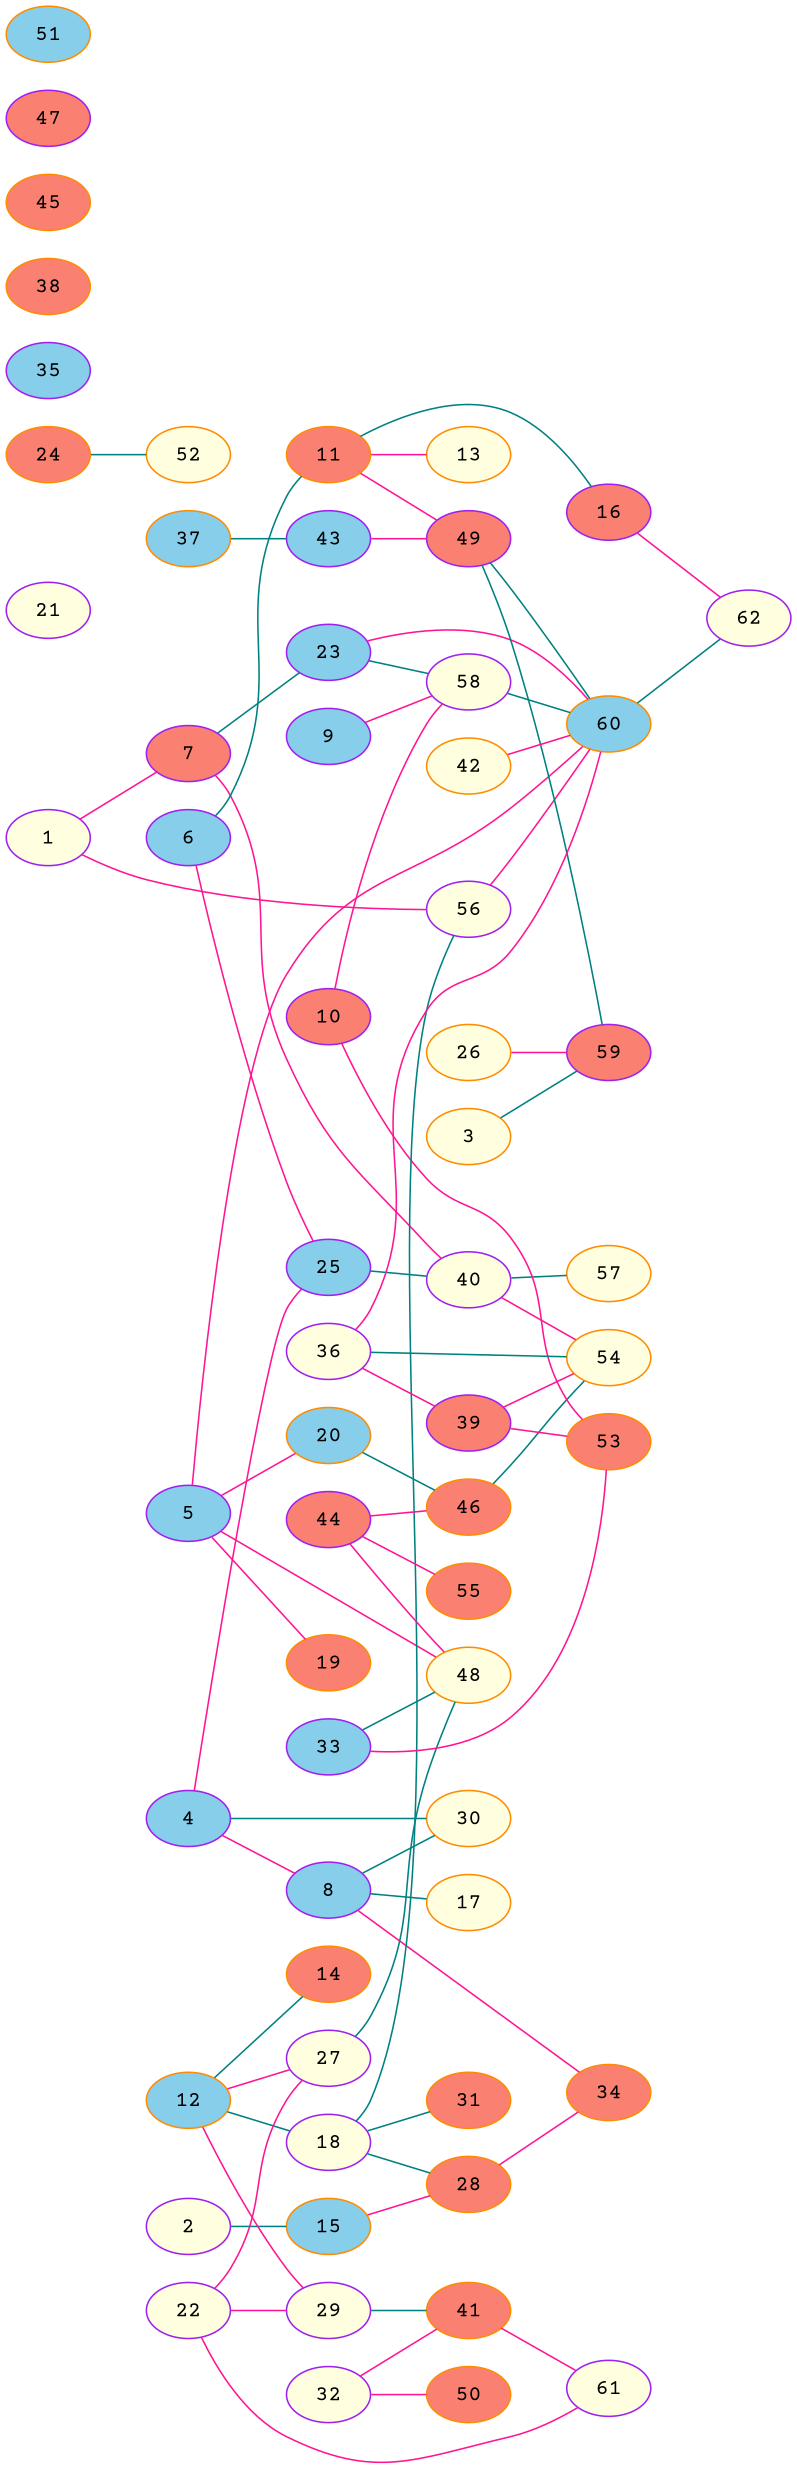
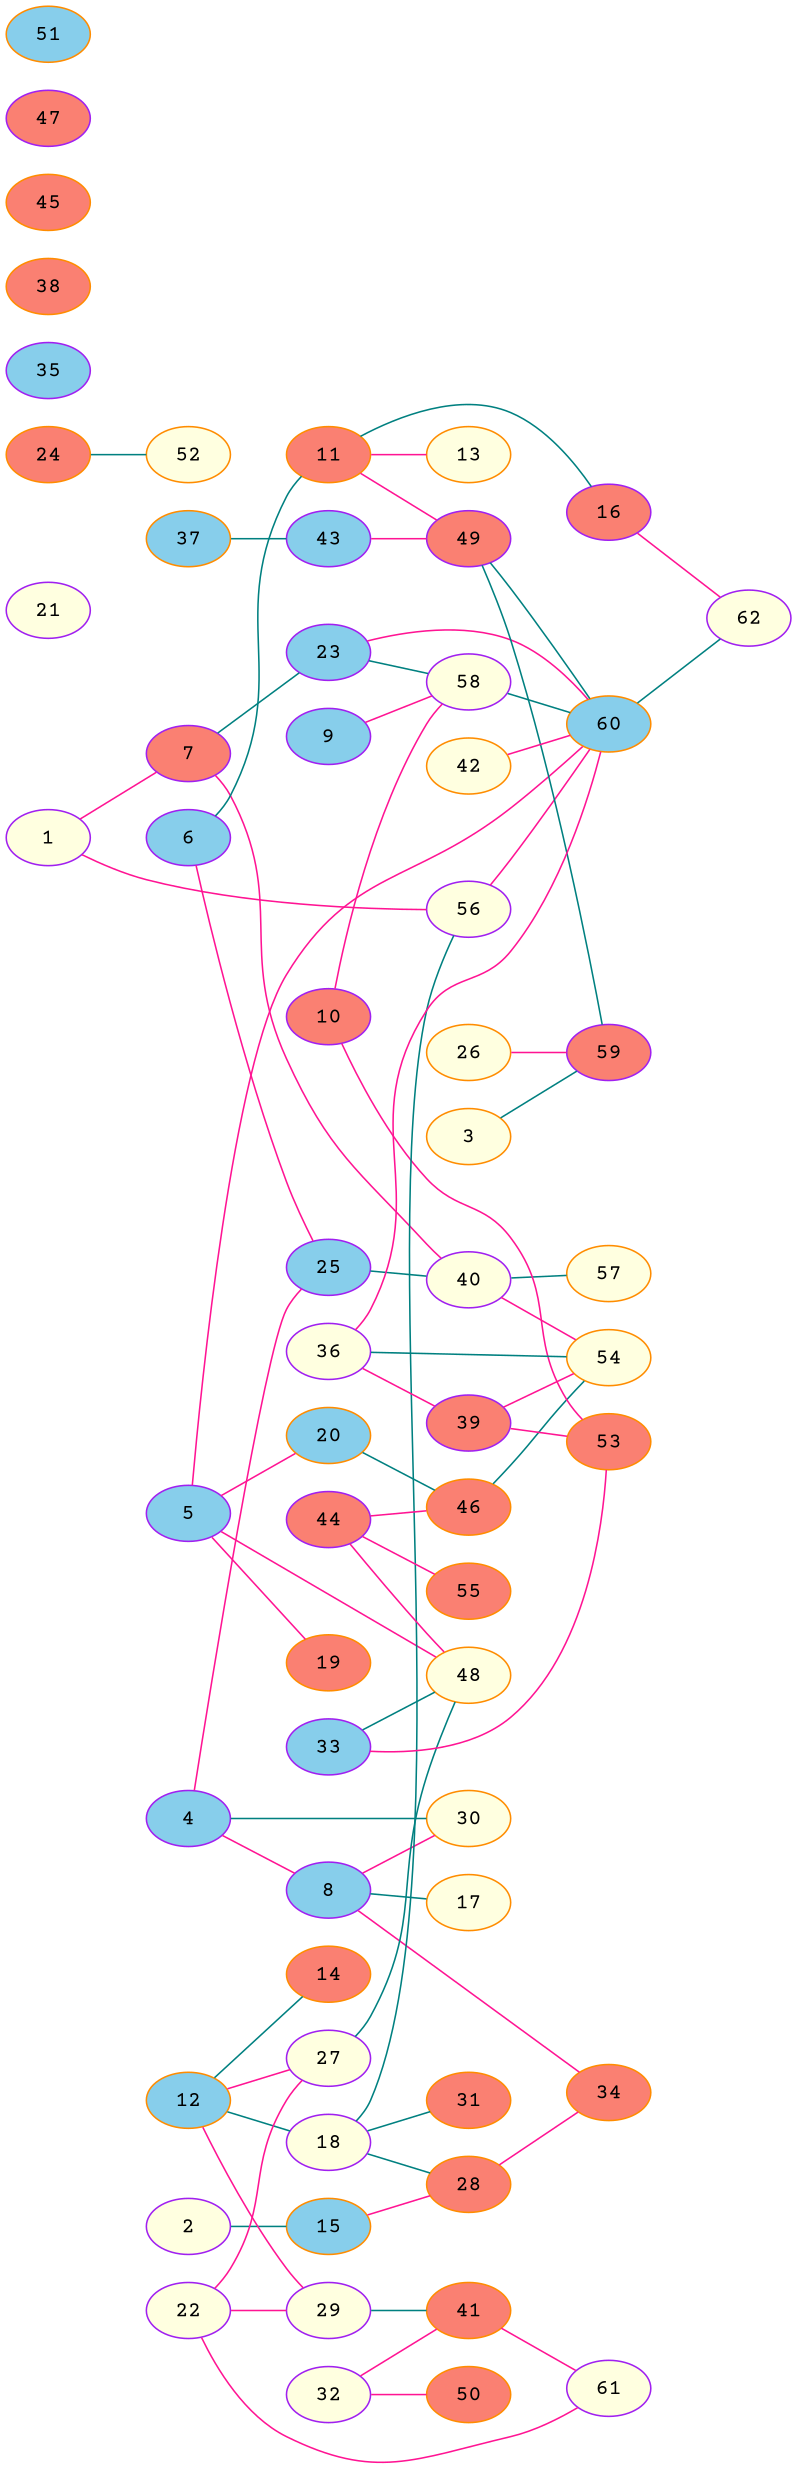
edge "30" -- "8": color teal -> deeppink
